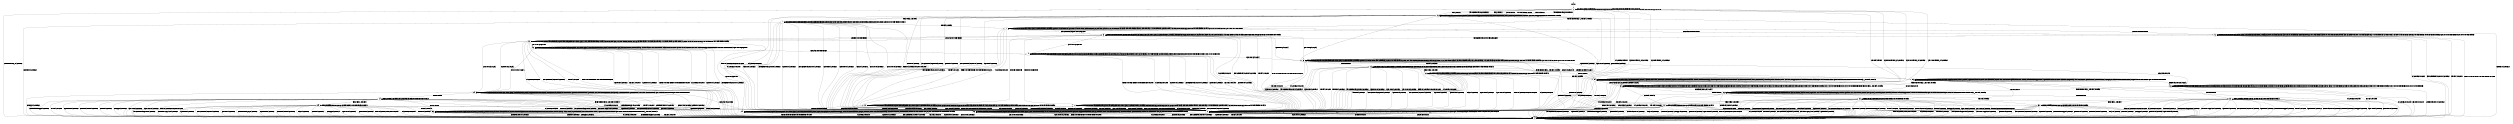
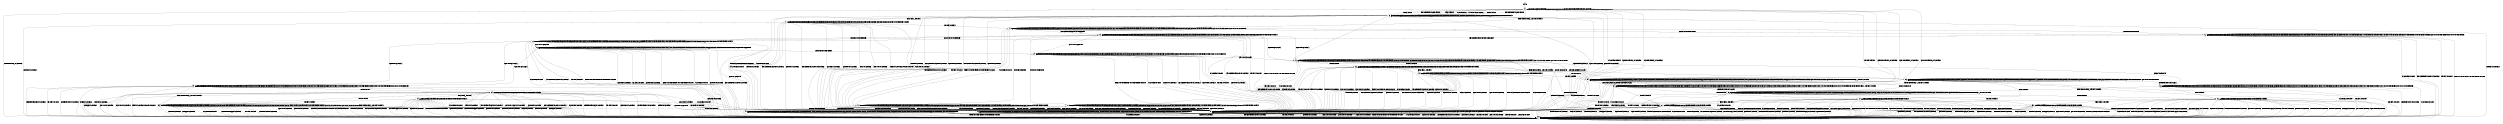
edge "s25" -> "s2": added, label "CH_CLOSE/DISCONNECT"
